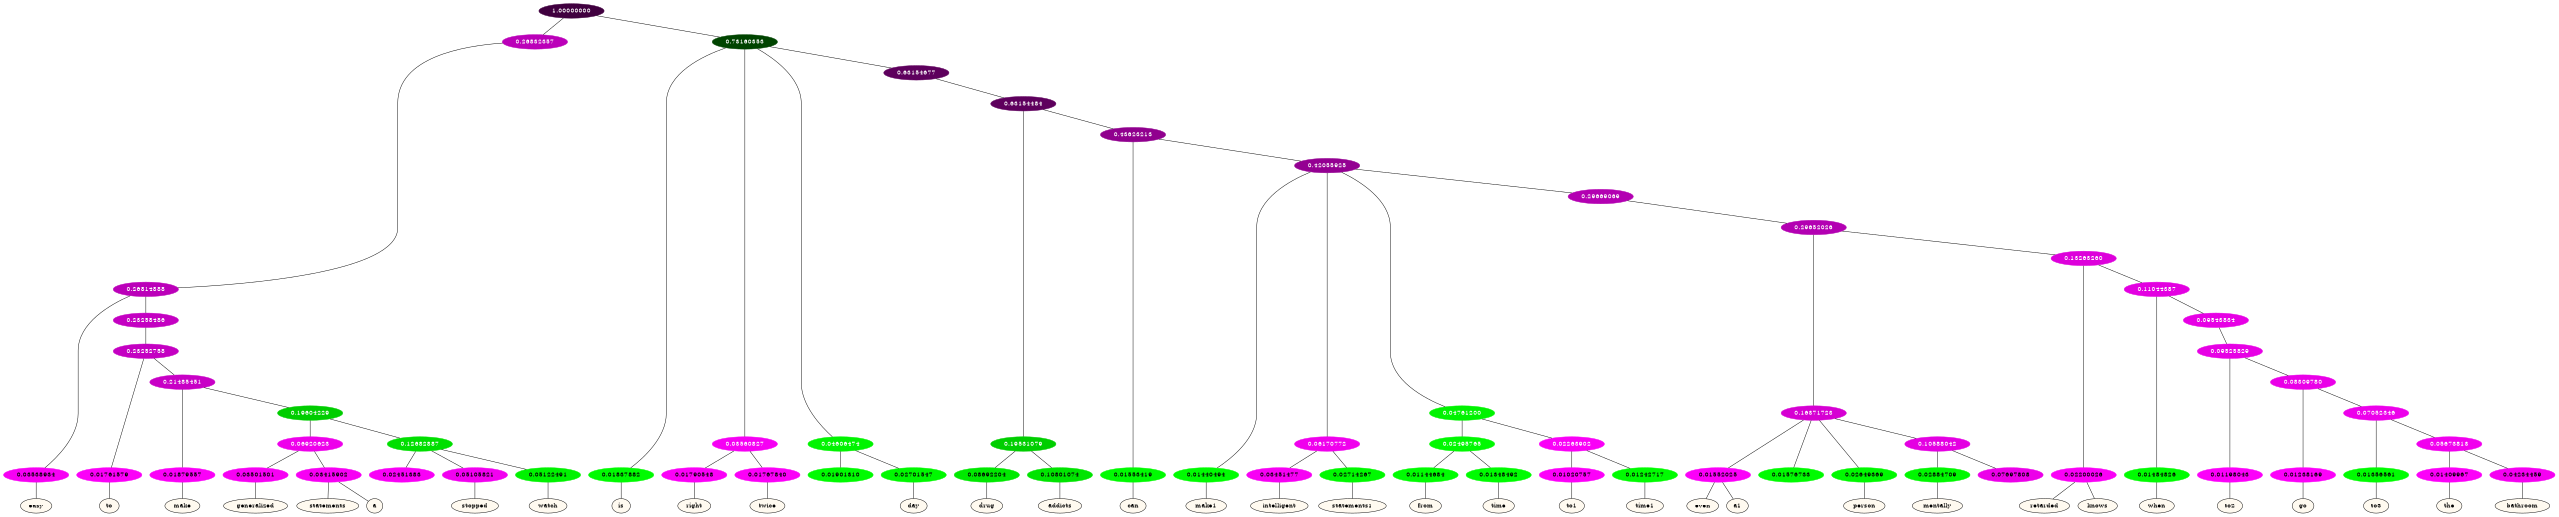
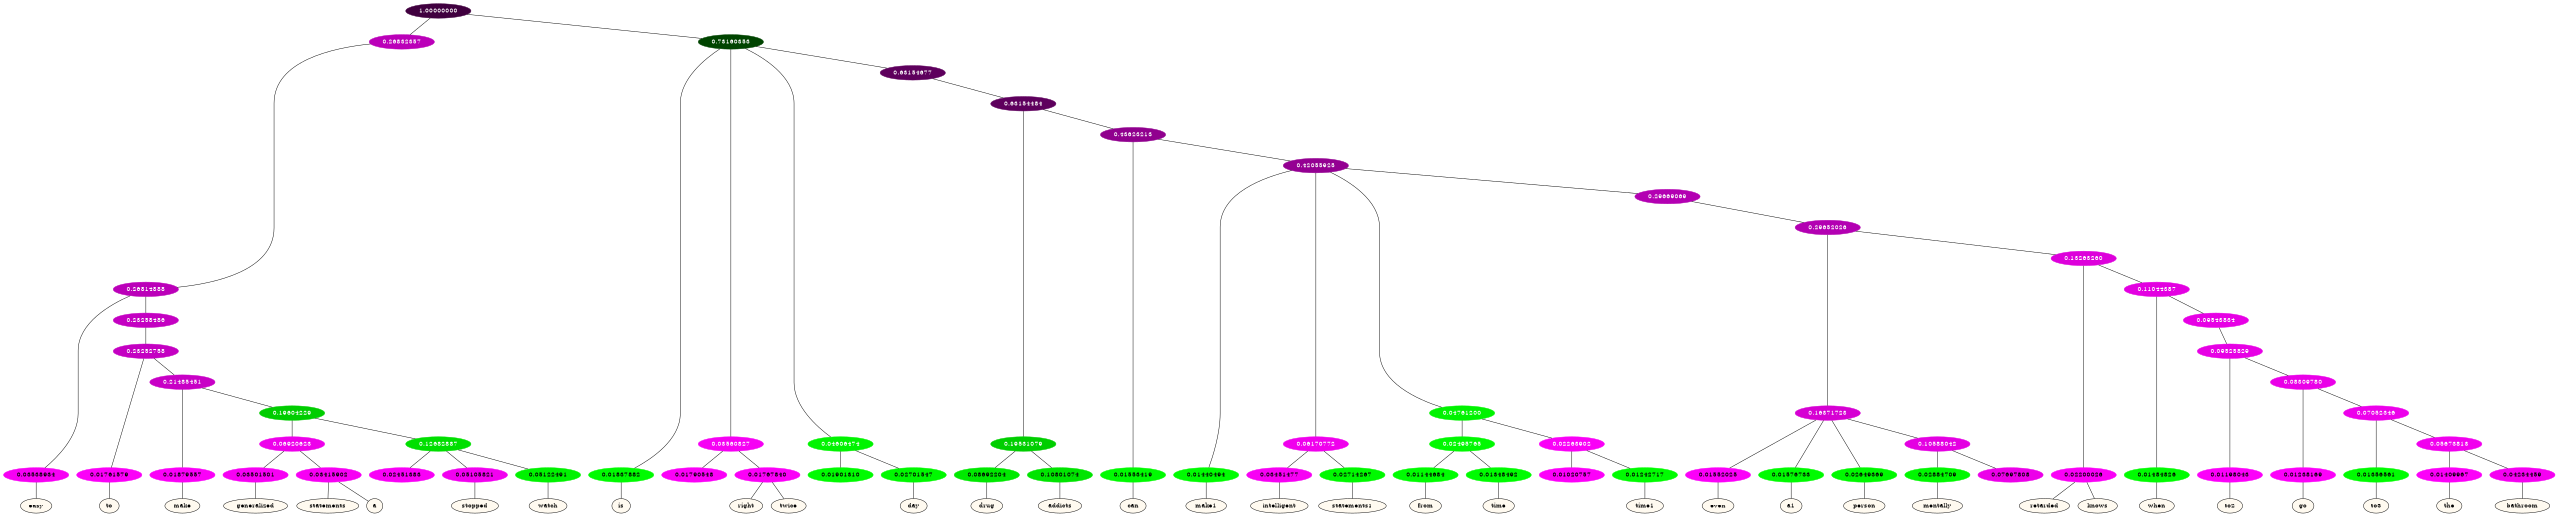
edge "0.01790548" -- "right": now "0.01767840" -- "right"
edge "0.01552025" -- "a1": now "0.01576733" -- "a1"
node "to1": removed
